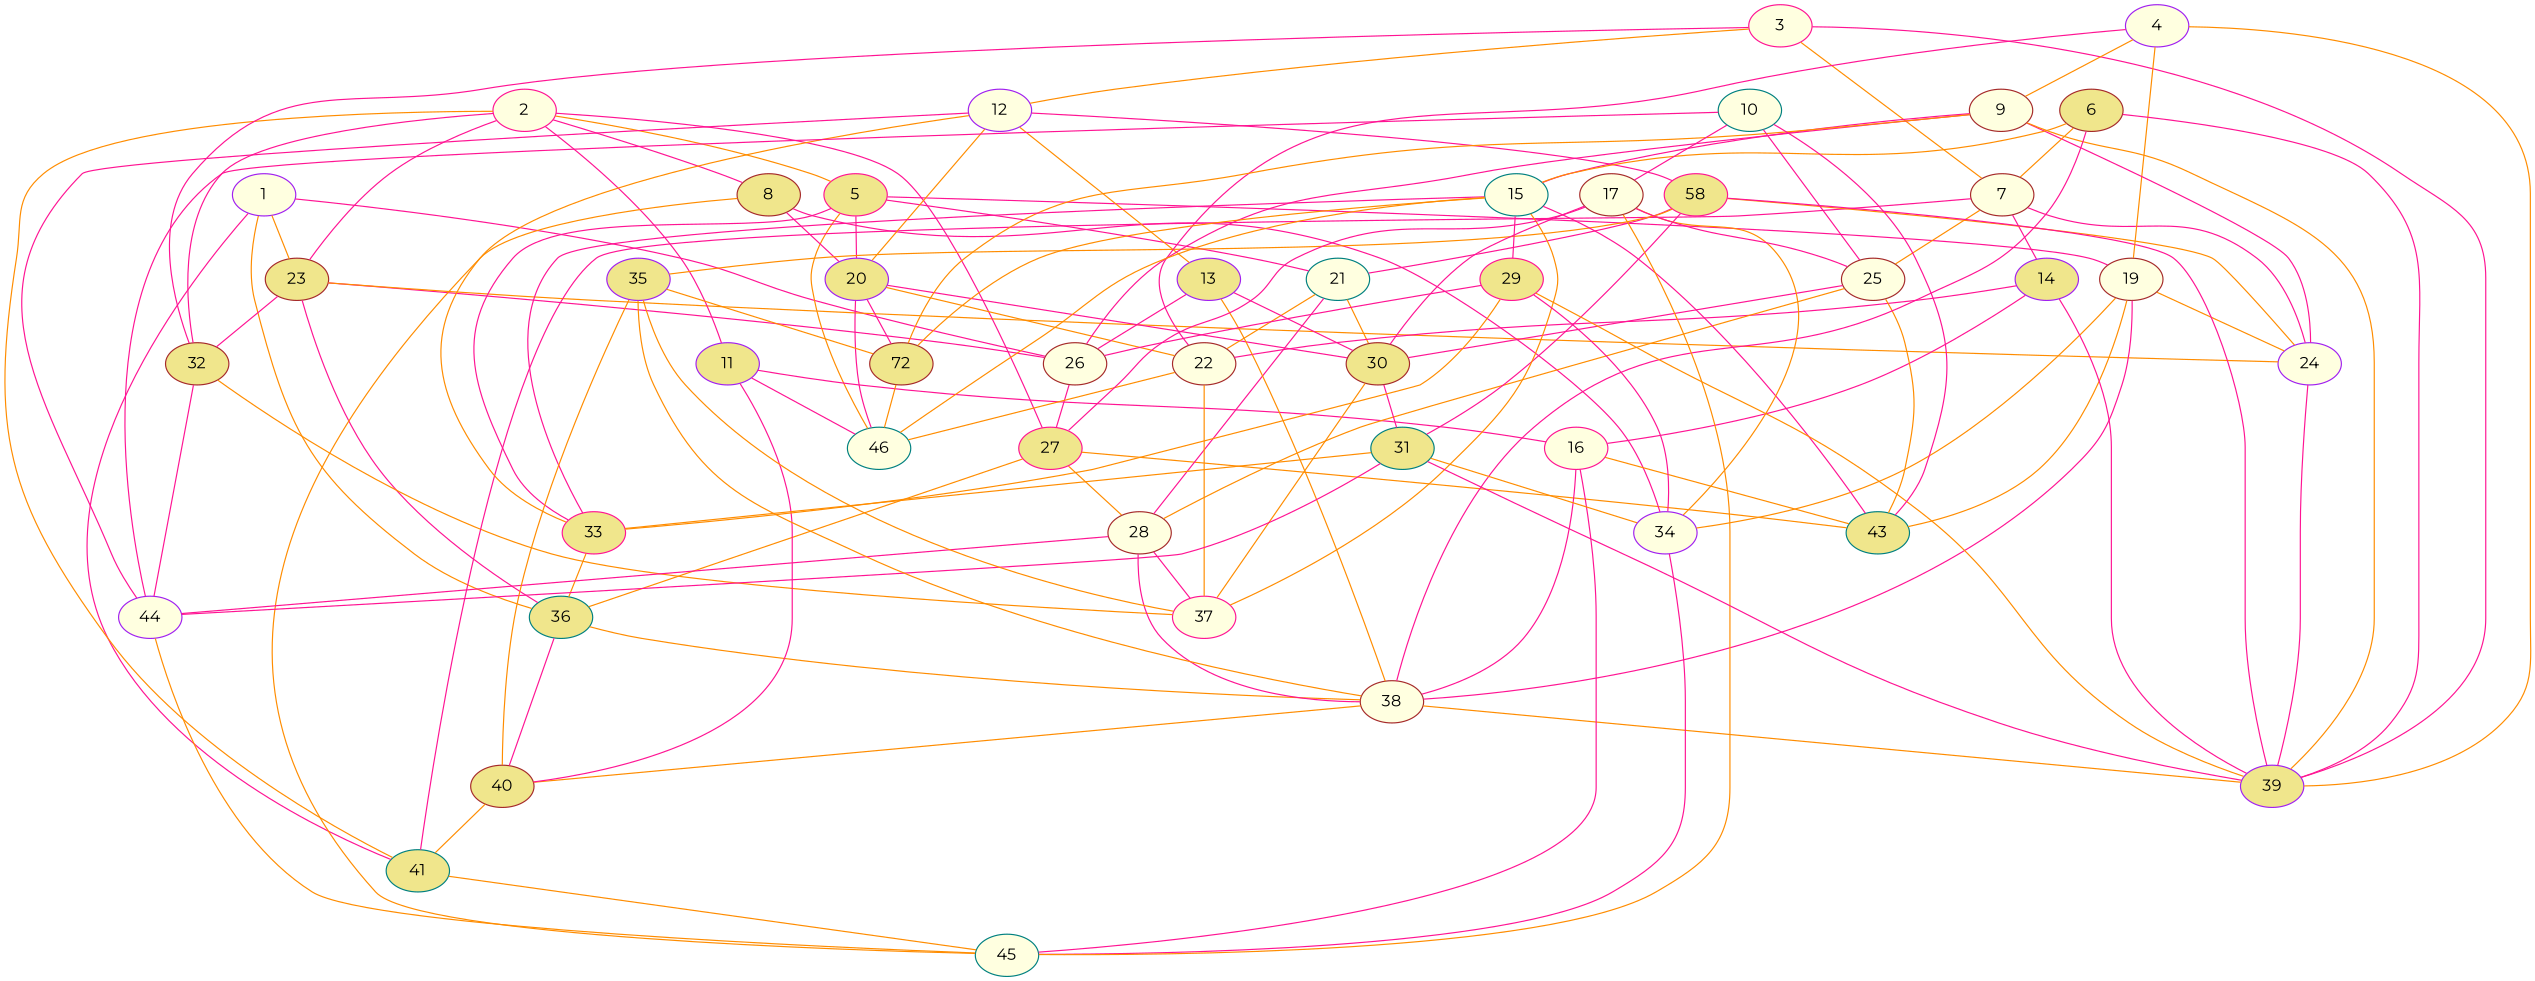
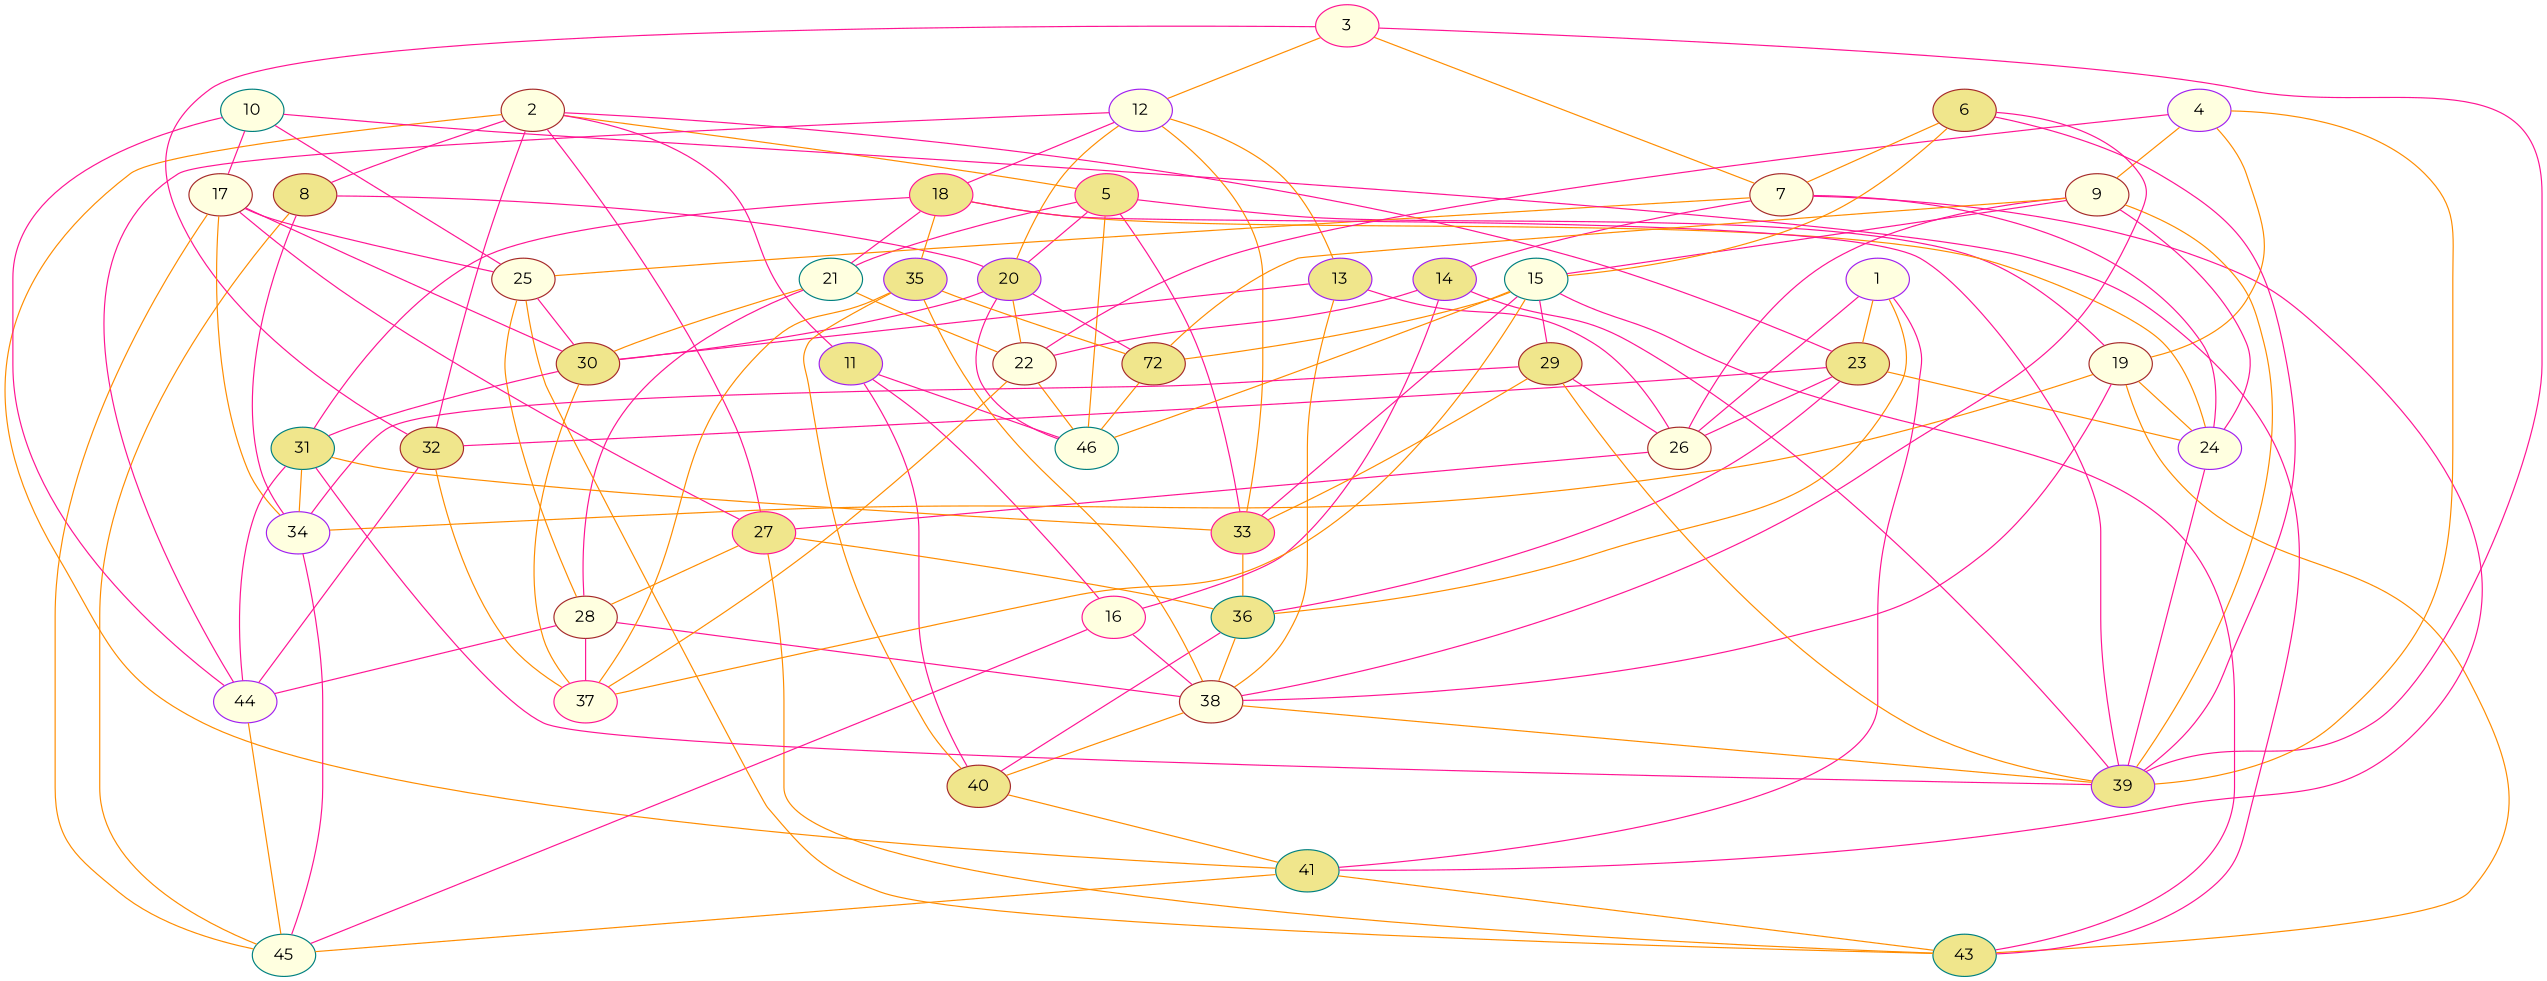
node "2": color deeppink -> brown
node "58": label "58" -> "18"
node "29": color deeppink -> brown
edge "16" -- "43": now "41" -- "43"
